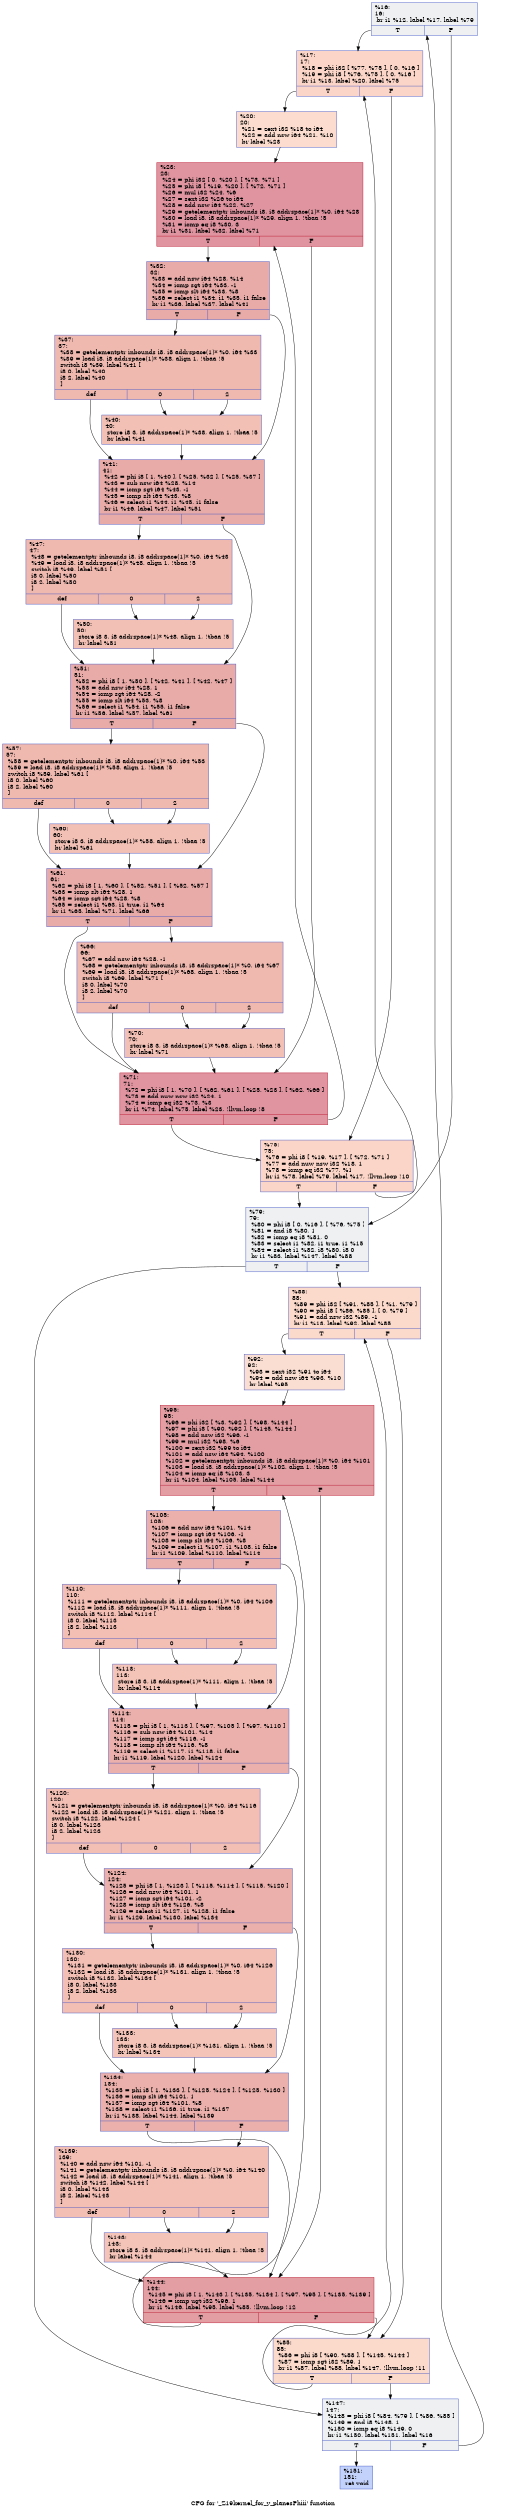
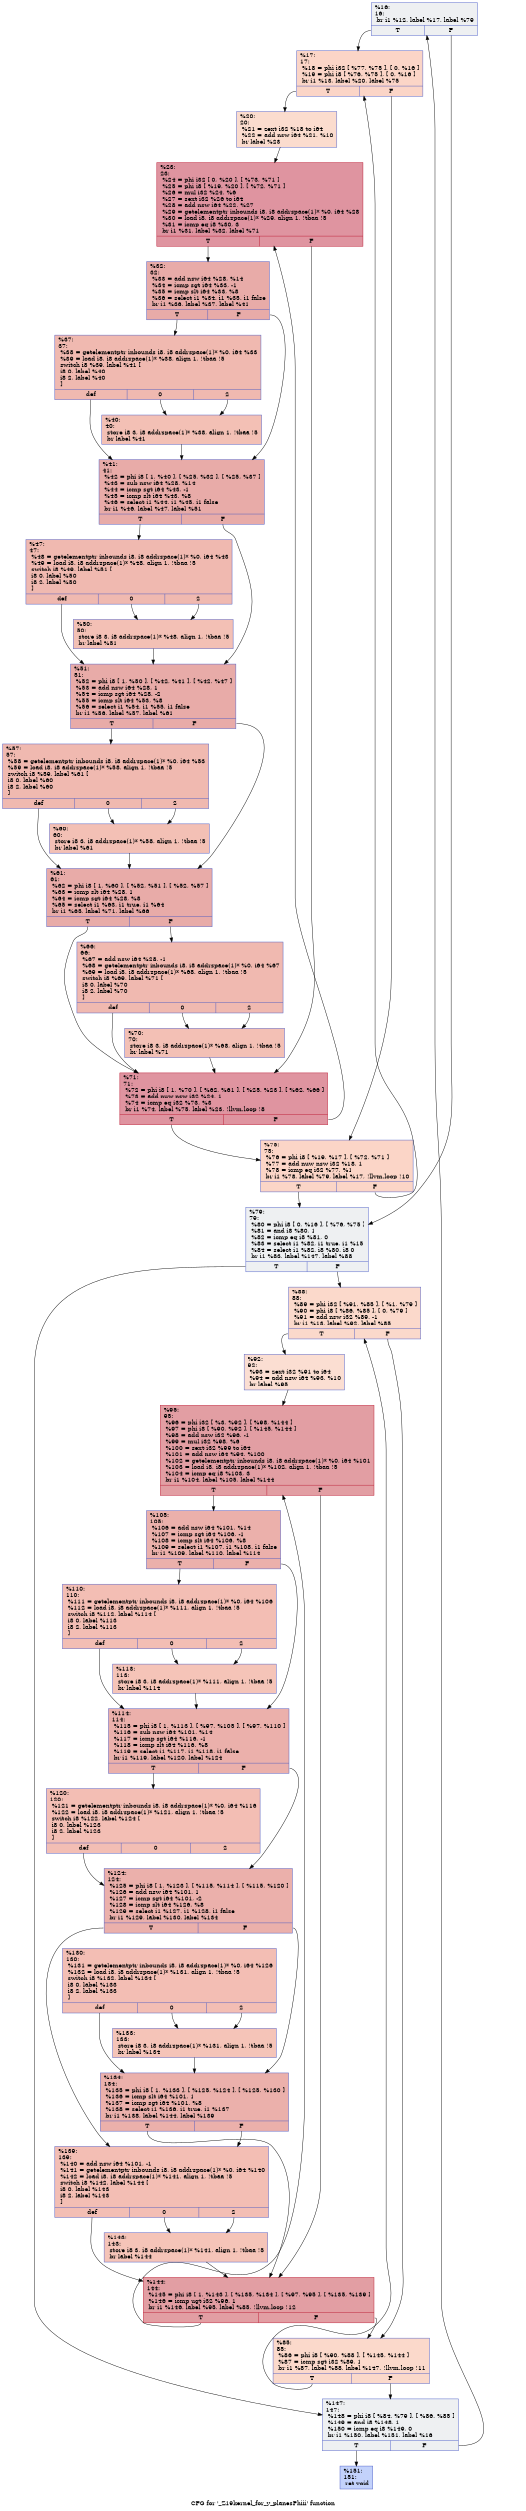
edge "%124:" -> "%130:": now "%124:" -> "%139:"
